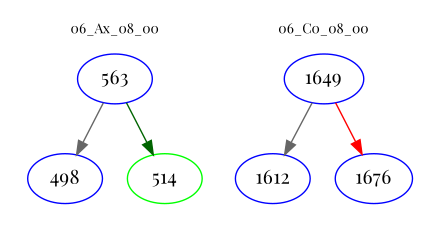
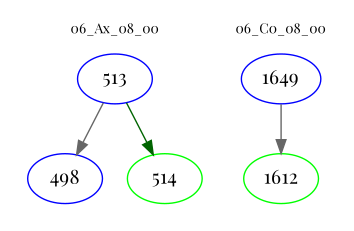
node "563": label "563" -> "513"
node "1612": color blue -> green
node "1676": removed
